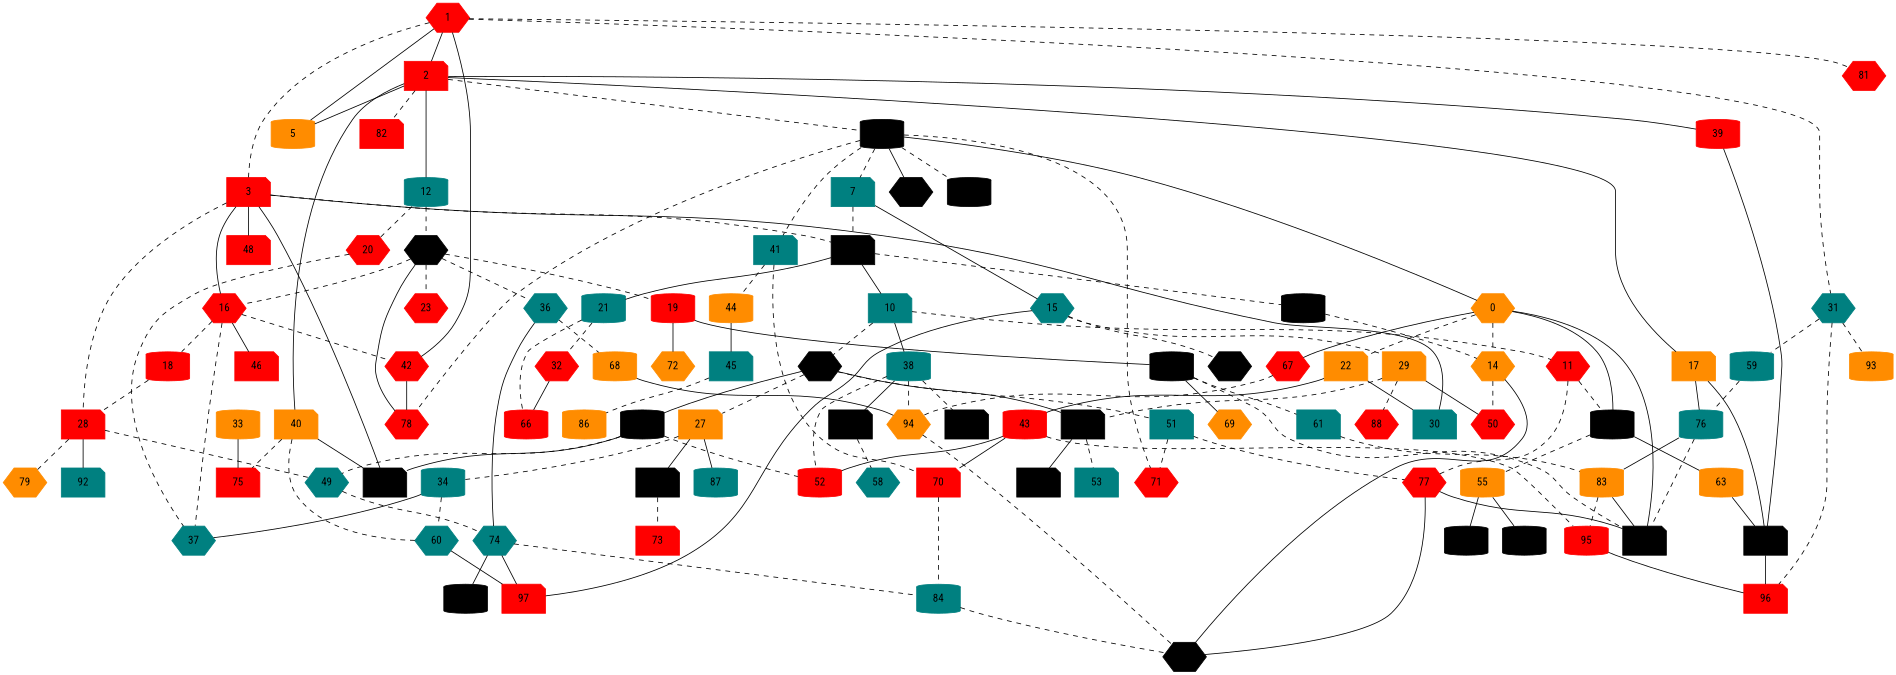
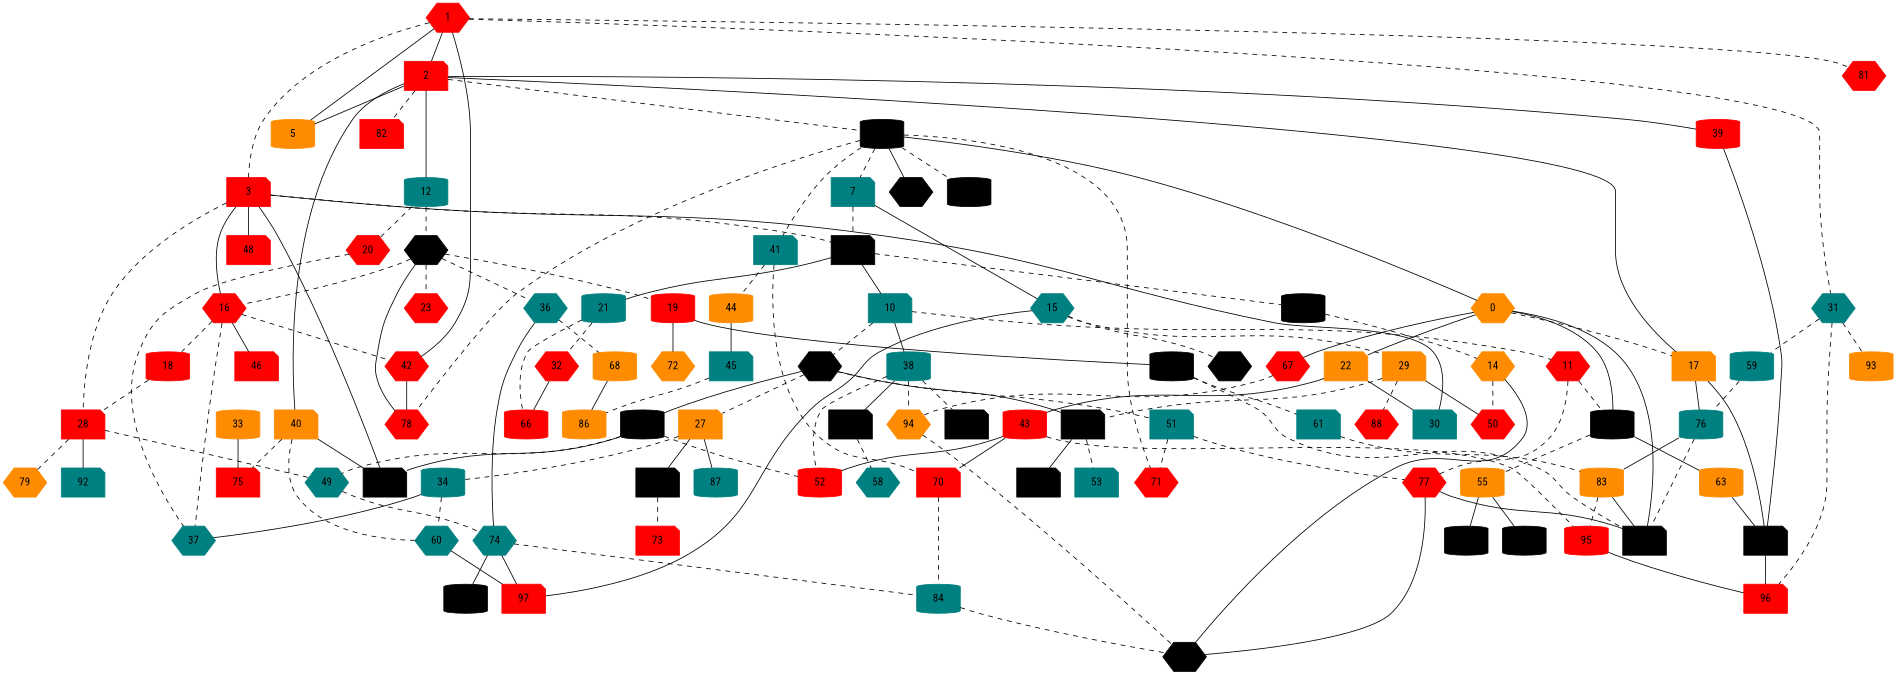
edge "0" -- "22": style dashed -> solid
edge "0" -- "14": now "0" -- "17"
edge "68" -- "94": now "68" -- "86"
node "69": removed
